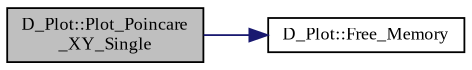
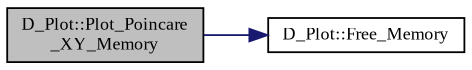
node "D_Plot::Plot_Poincare _XY_Single": label "D_Plot::Plot_Poincare _XY_Single" -> "D_Plot::Plot_Poincare _XY_Memory"
